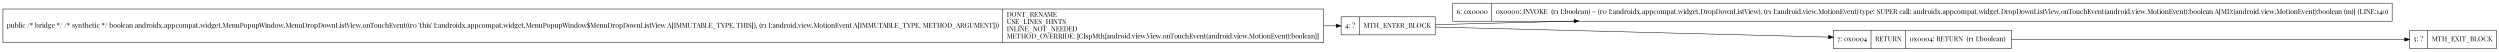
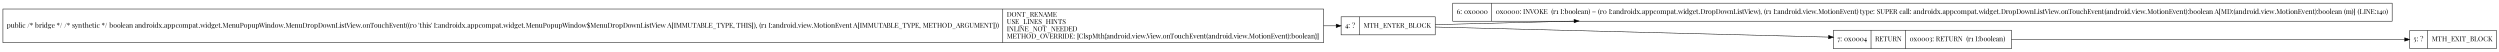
node "7: 0x0004": text "0x0004: RETURN  (r1 I:boolean)" -> "0x0003: RETURN  (r1 I:boolean)"
